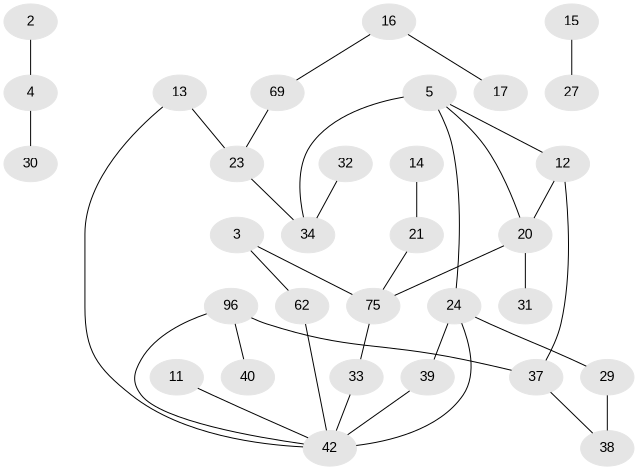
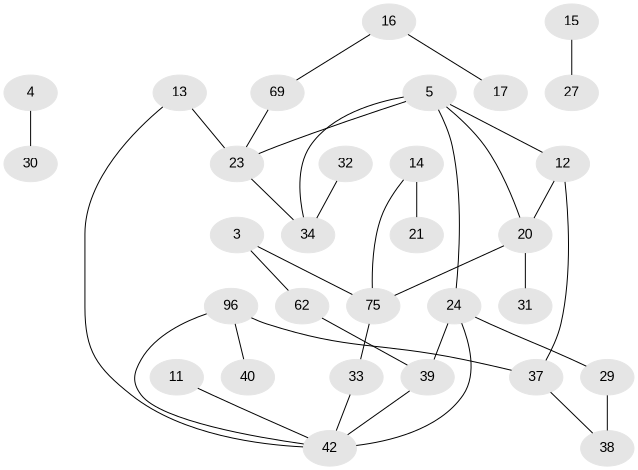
node "2": removed
edge "5" -- "23": added
edge "21" -- "75": now "14" -- "75"
edge "62" -- "42": now "62" -- "39"
